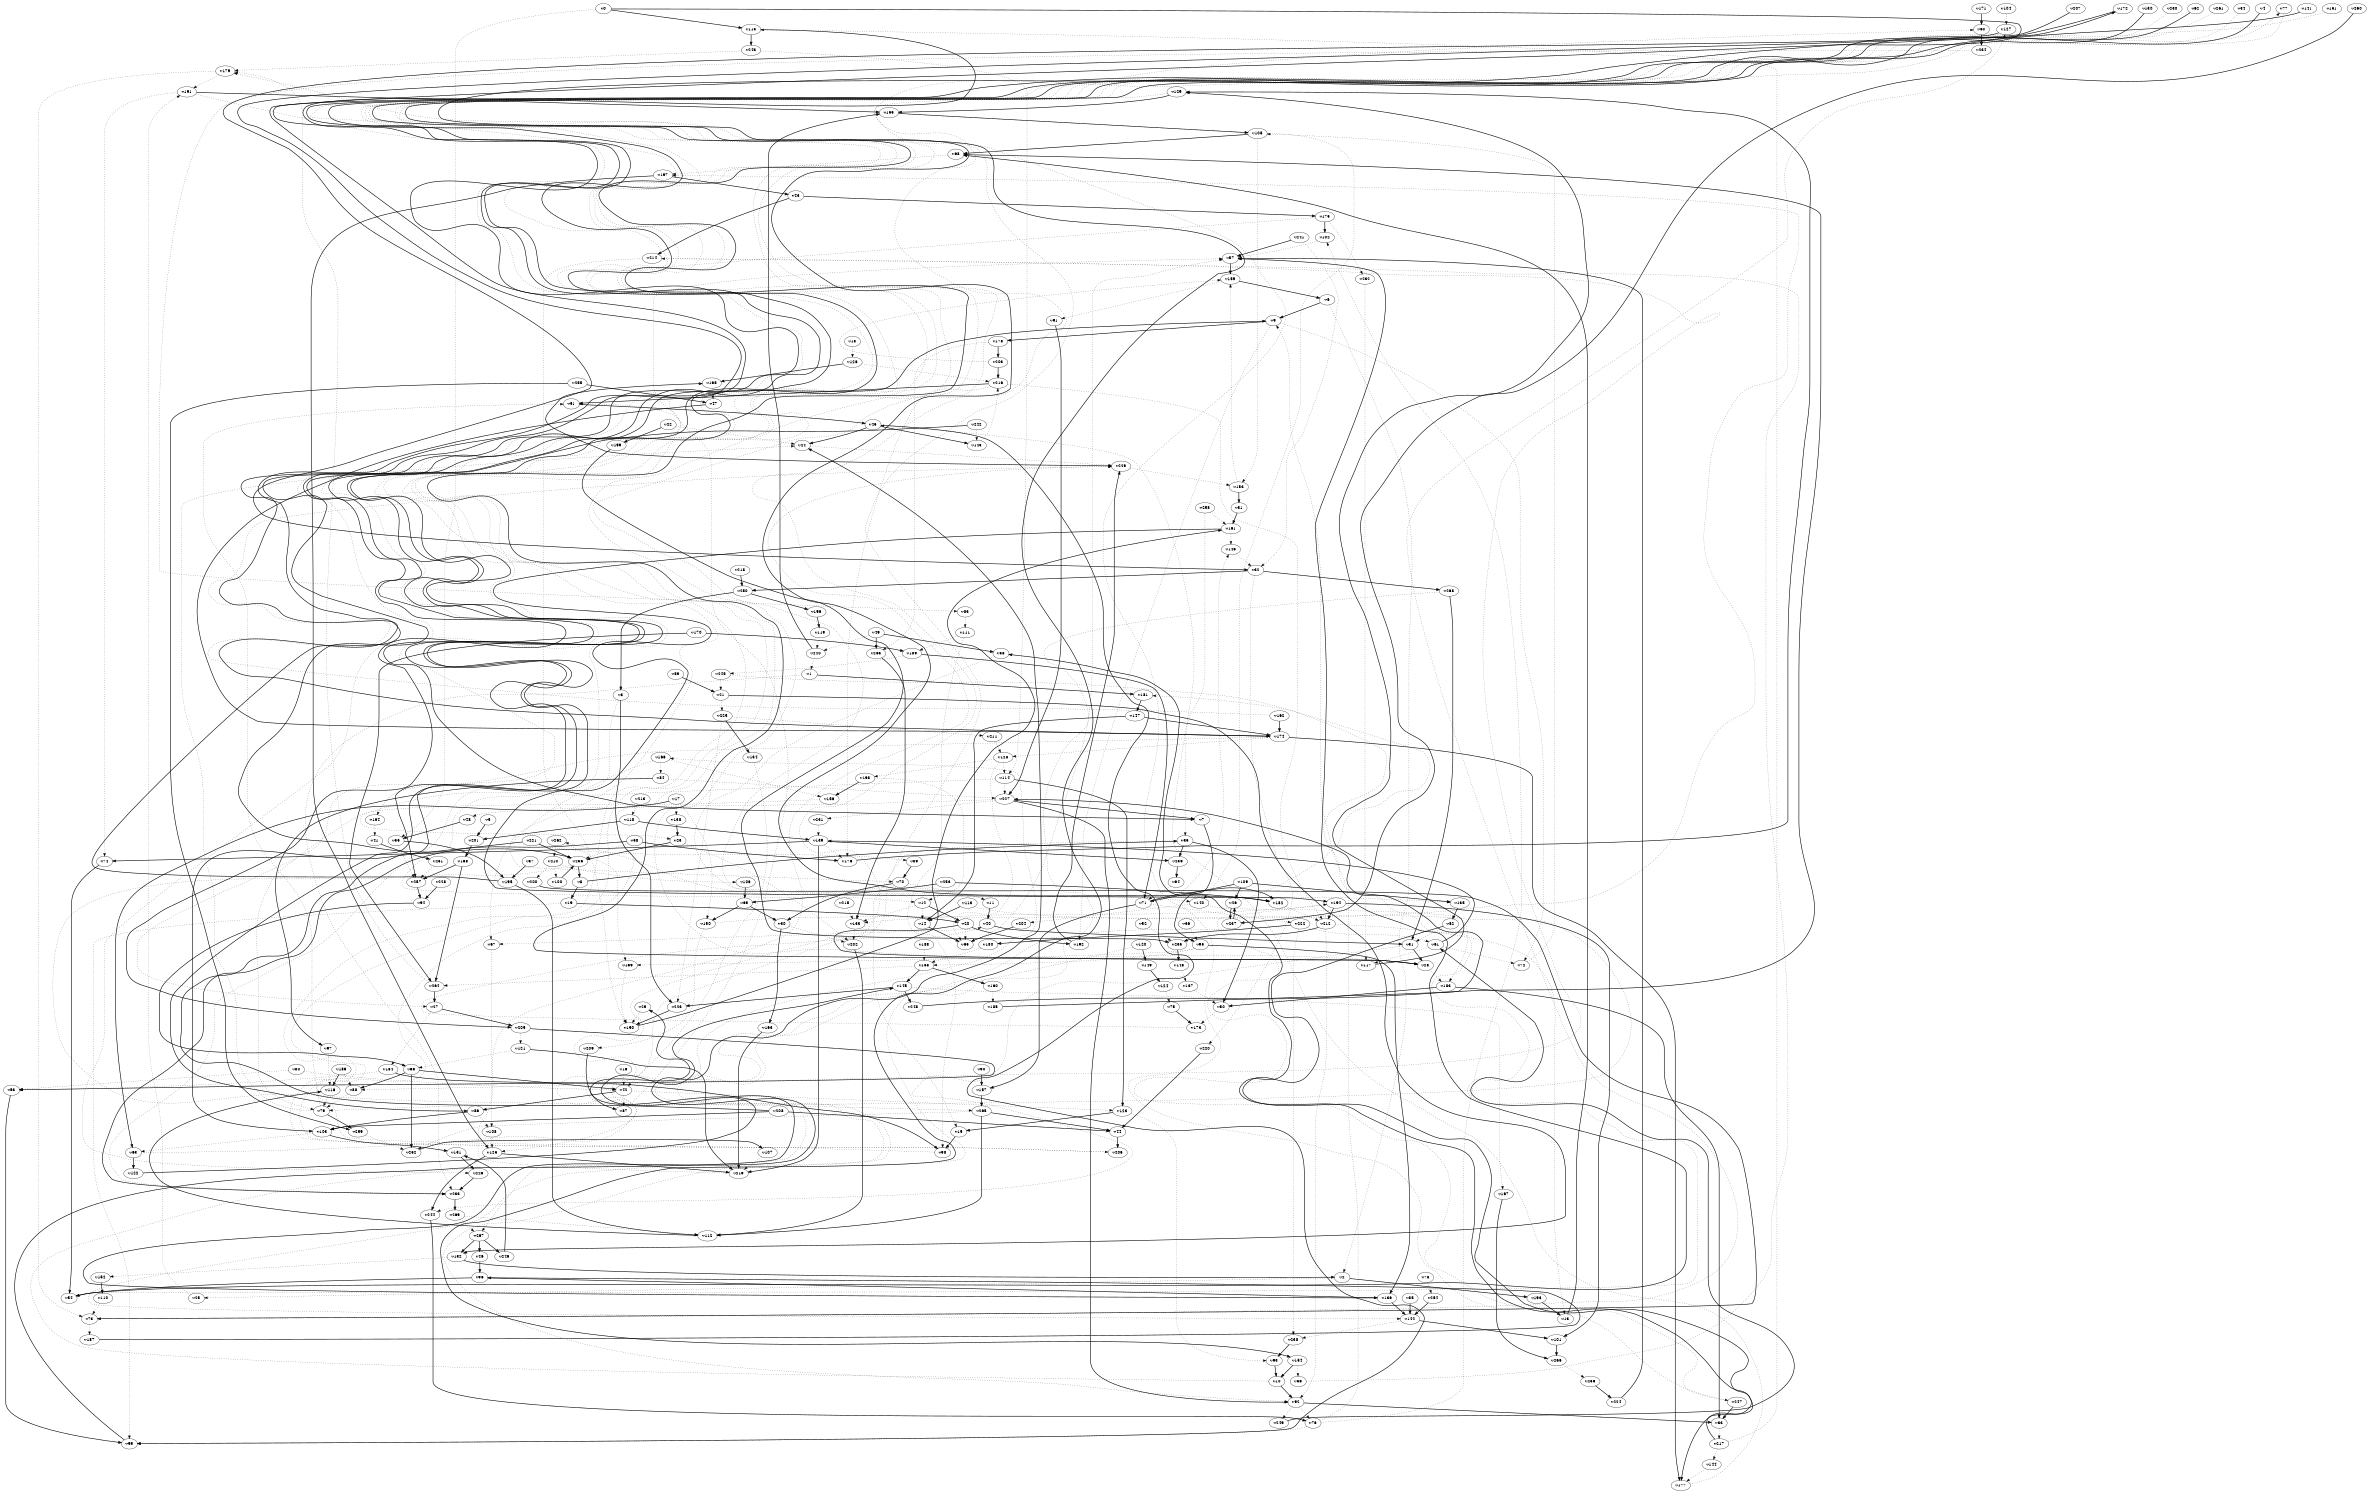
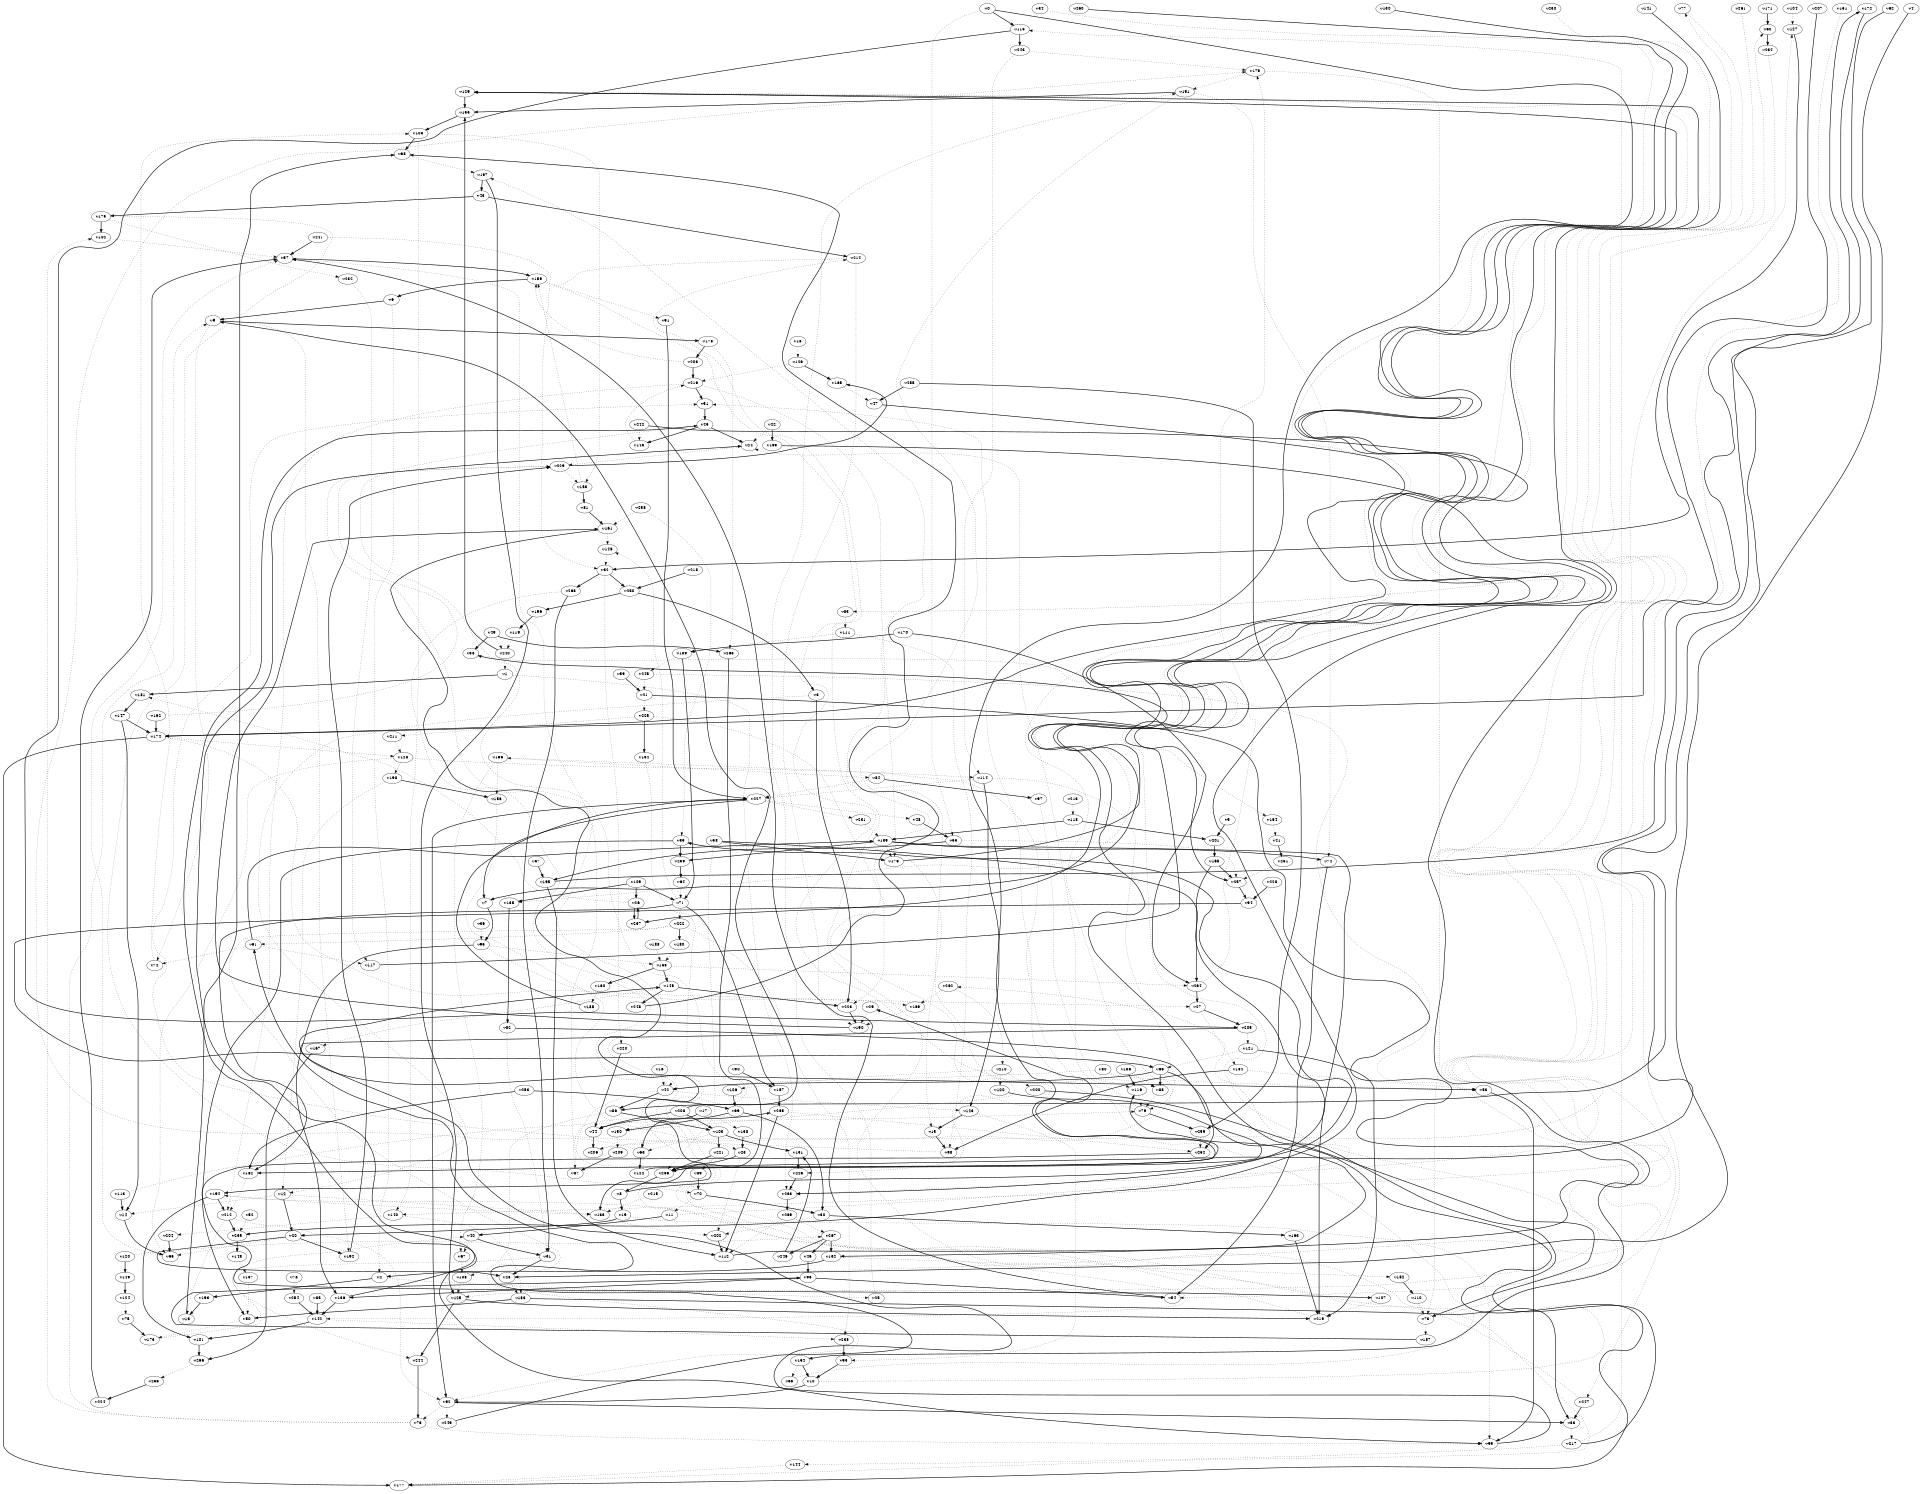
edge "v221" -> "v103": reversed
